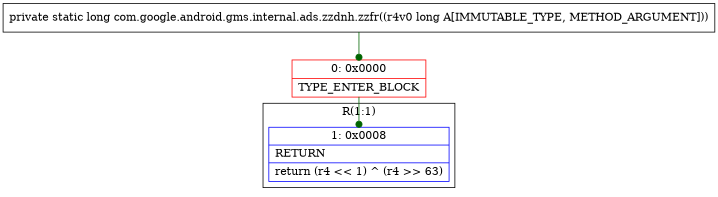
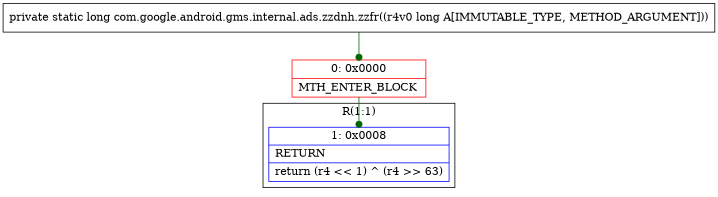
node "0: 0x0000": text "TYPE_ENTER_BLOCK" -> "MTH_ENTER_BLOCK"
